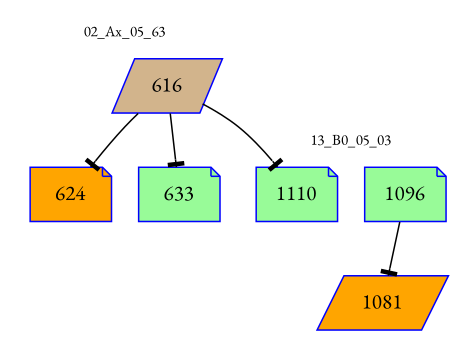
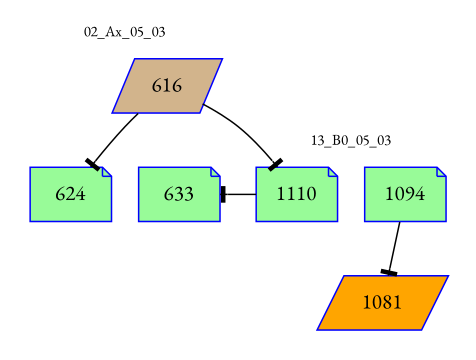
cluster "02_Ax_05_63": label "02_Ax_05_63" -> "02_Ax_05_03"
edge "616" -> "633": now "1110" -> "633"
node "624": fillcolor orange -> palegreen
node "1096": label "1096" -> "1094"
